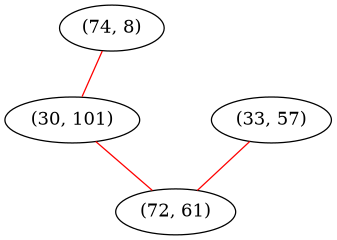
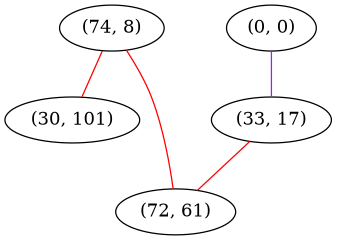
node "(0, 0)": added
node "(33, 57)": label "(33, 57)" -> "(33, 17)"
edge "(30, 101)" -- "(72, 61)": now "(74, 8)" -- "(72, 61)"
